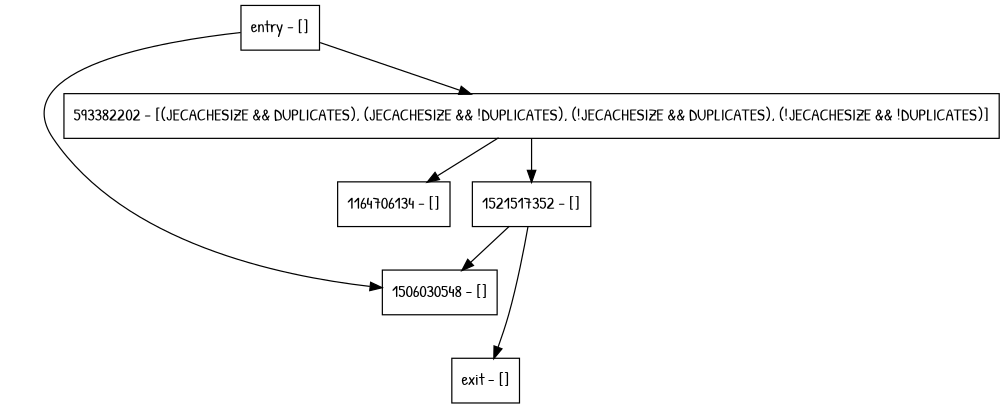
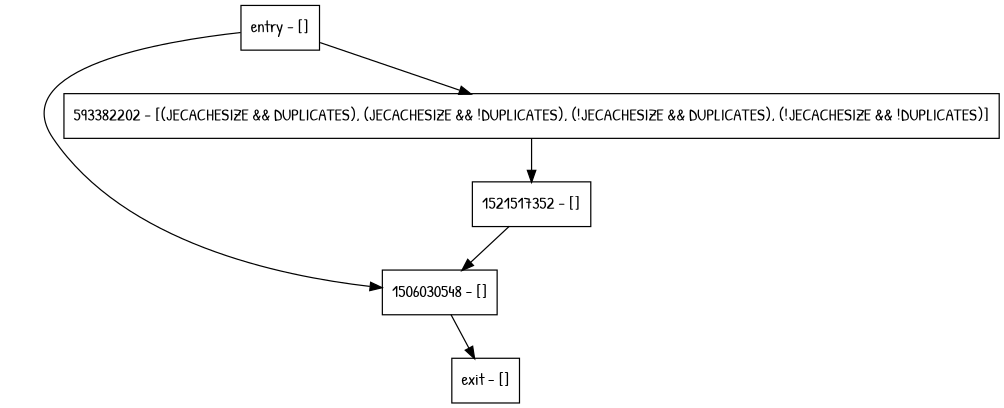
node "1164706134 - []": removed
edge "1521517352 - []" -> "exit - []": now "1506030548 - []" -> "exit - []"
